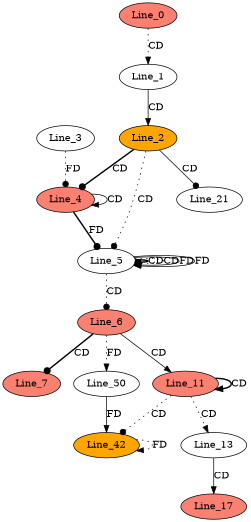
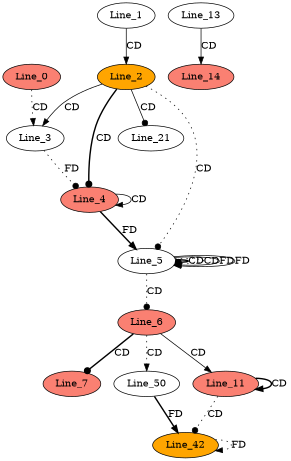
edge "Line_0" -> "Line_1": now "Line_0" -> "Line_3"
edge "Line_2" -> "Line_3": added, label "CD"
edge "Line_4" -> "Line_5": arrowhead dot -> normal
edge "Line_6" -> "Line_50": label "FD" -> "CD"
edge "Line_50" -> "Line_42": style solid -> bold
edge "Line_11" -> "Line_13": removed, label "CD"
node "Line_17": label "Line_17" -> "Line_14"
